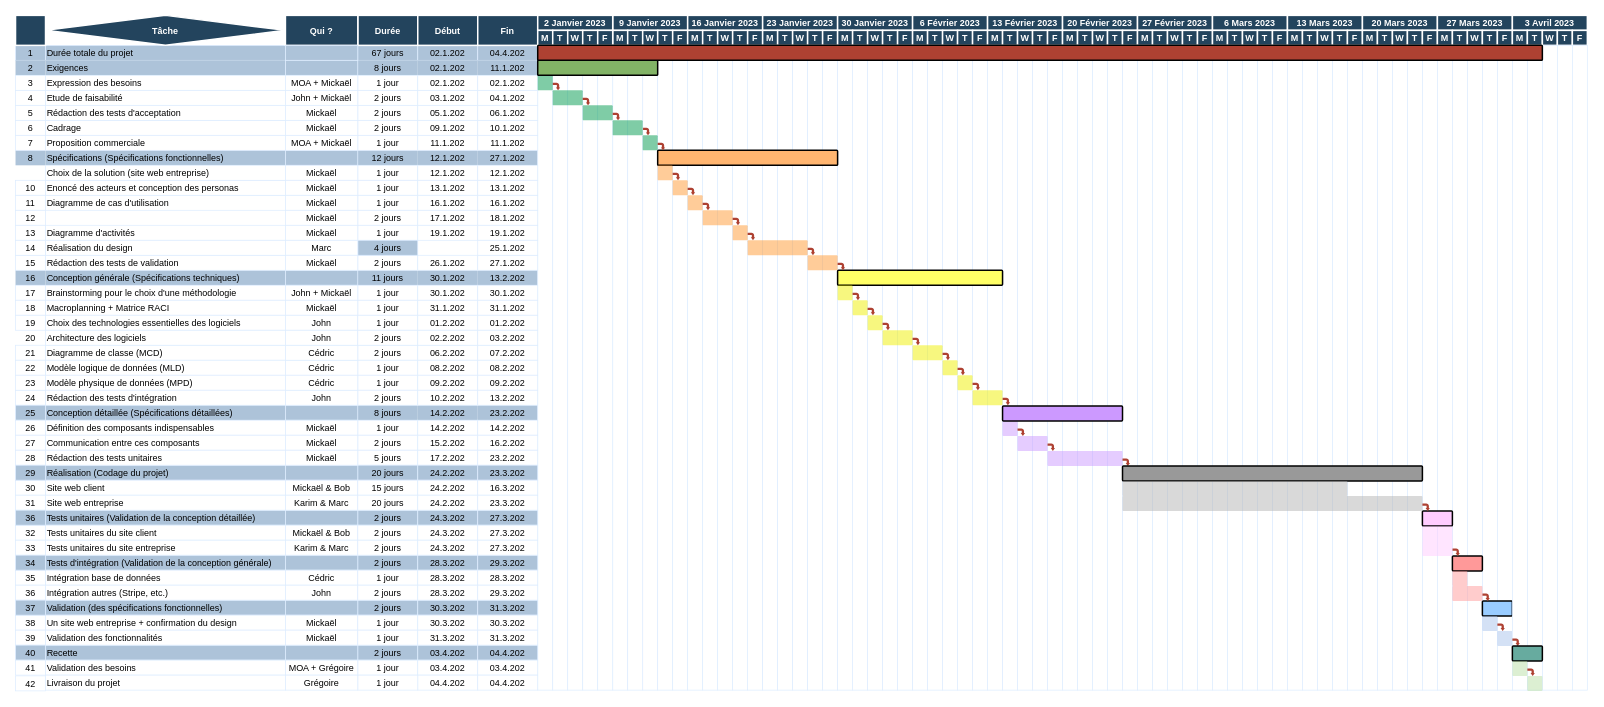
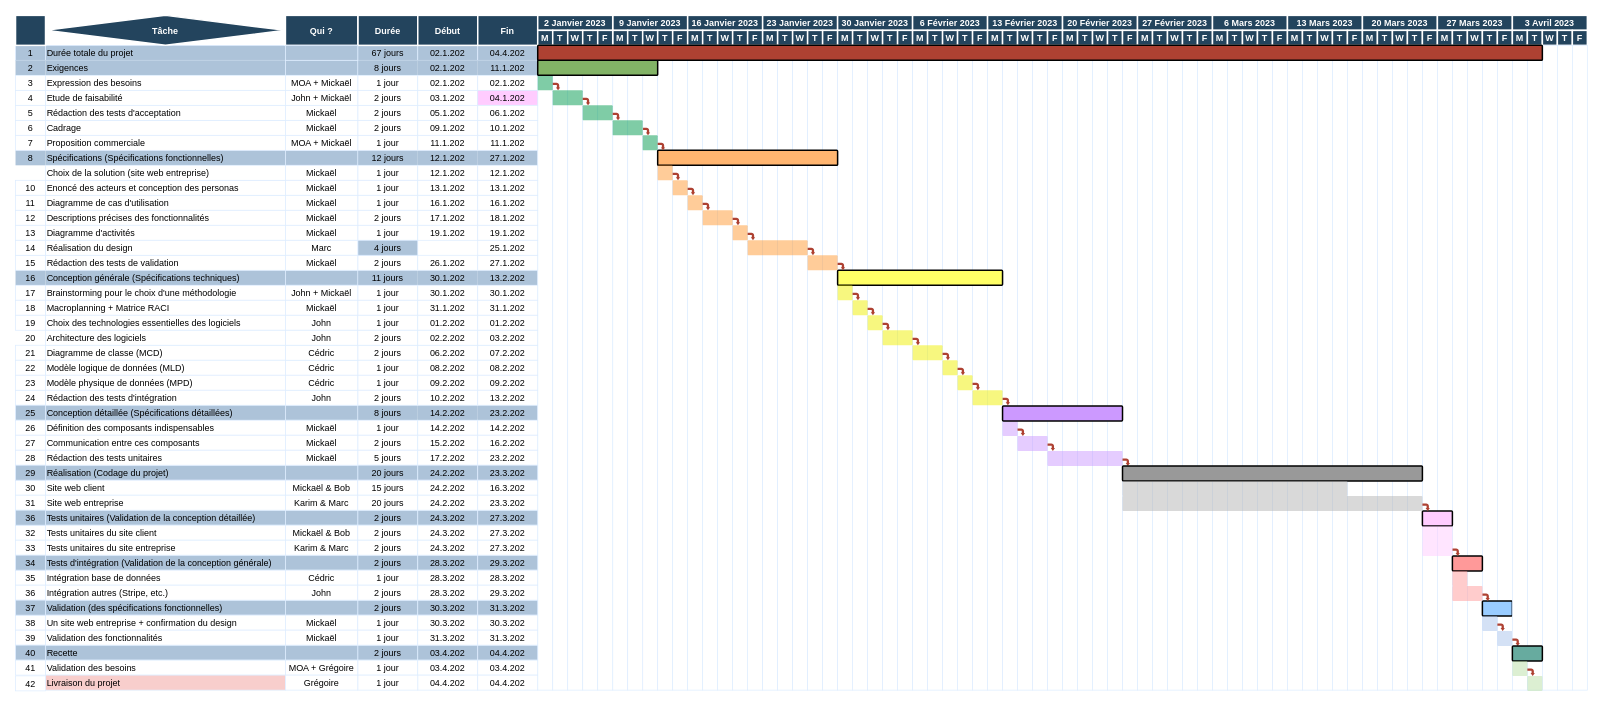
node "04.1.202": fillcolor #ffffff -> #ffccff
node "Descriptions précises des fonctionnalités": added
node "Livraison du projet": fillcolor #ffffff -> #f8cecc
